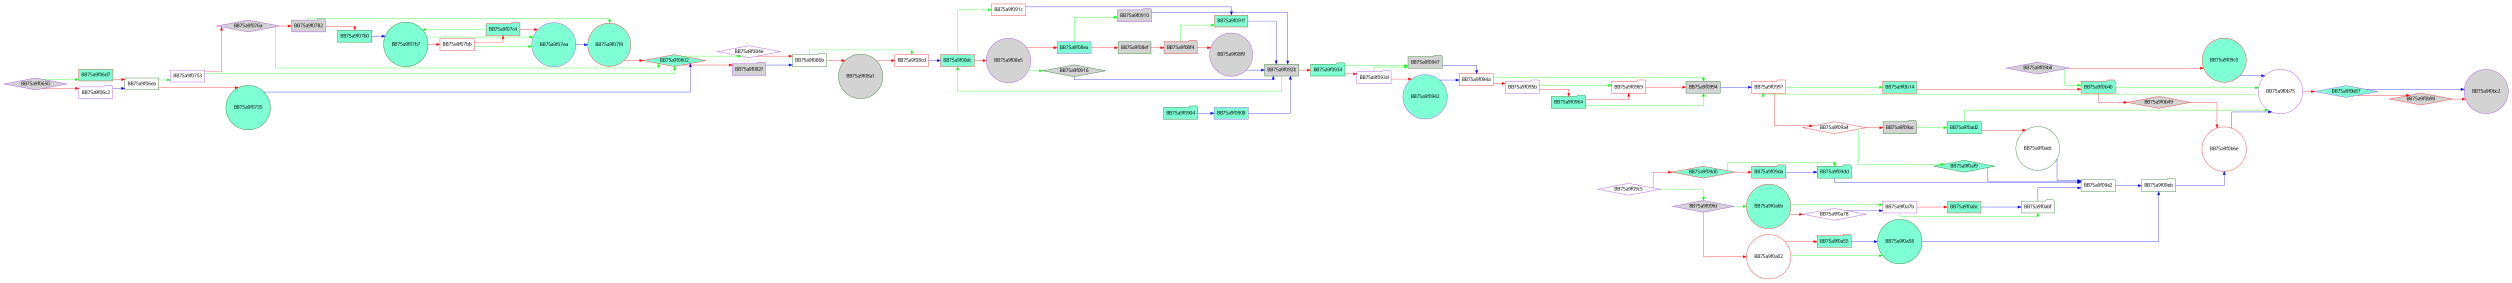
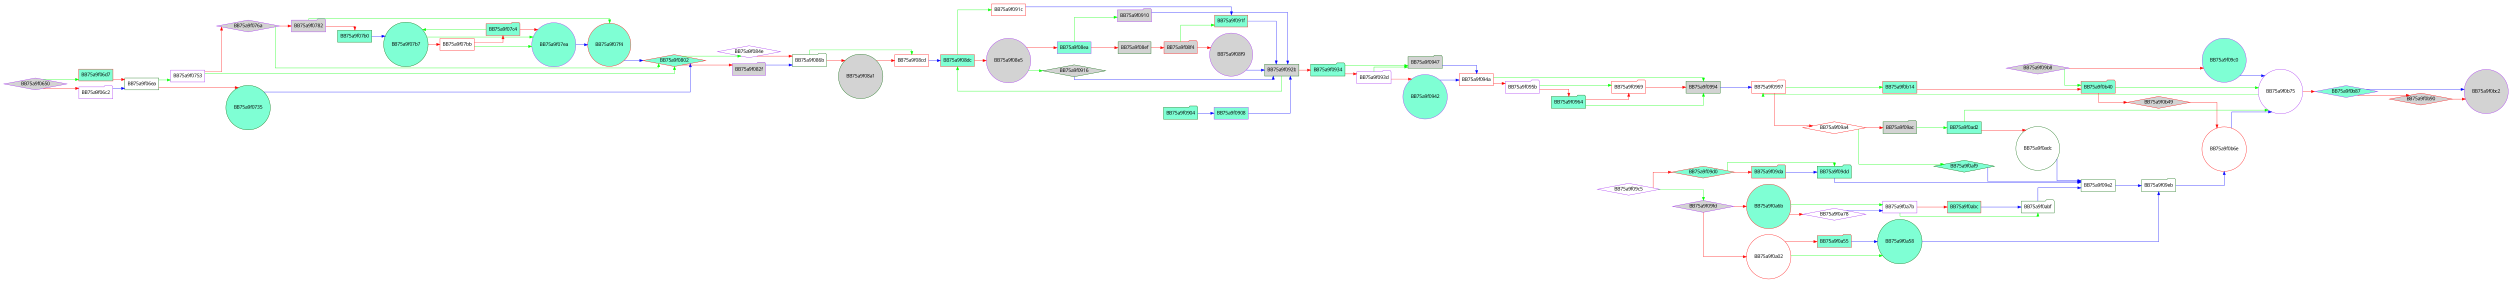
node "BB75a9f09c0": color red -> purple
edge "BB75a9f07f4" -> "BB75a9f0802": color red -> blue
edge "BB75a9f09fd" -> "BB75a9f0a6b": color green -> red
